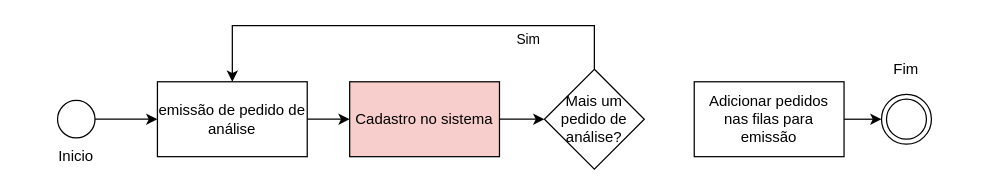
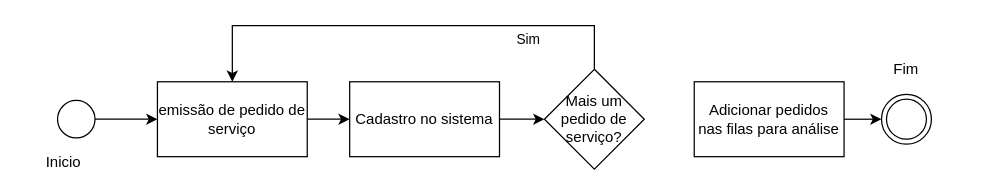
node "emissão de pedido de análise": label "emissão de pedido de análise" -> "emissão de pedido de serviço"
node "Cadastro no sistema": fillcolor #f8cecc -> #ffffff
node "Mais um pedido de análise?": label "Mais um pedido de análise?" -> "Mais um pedido de serviço?"
node "Adicionar pedidos nas filas para emissão": label "Adicionar pedidos nas filas para emissão" -> "Adicionar pedidos nas filas para análise"
node "Inicio": moved (76, 157) -> (63, 163)
